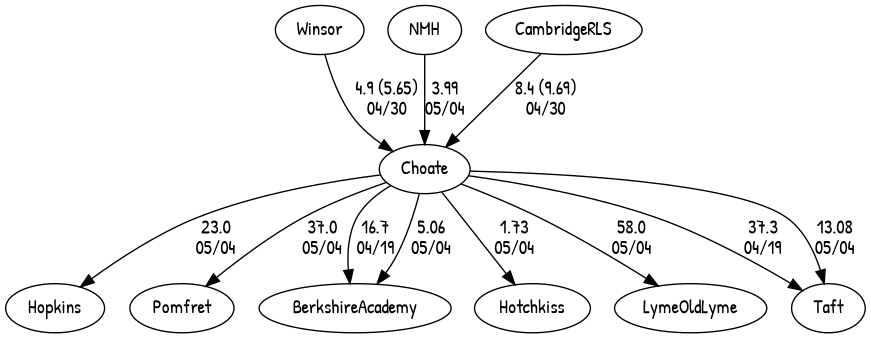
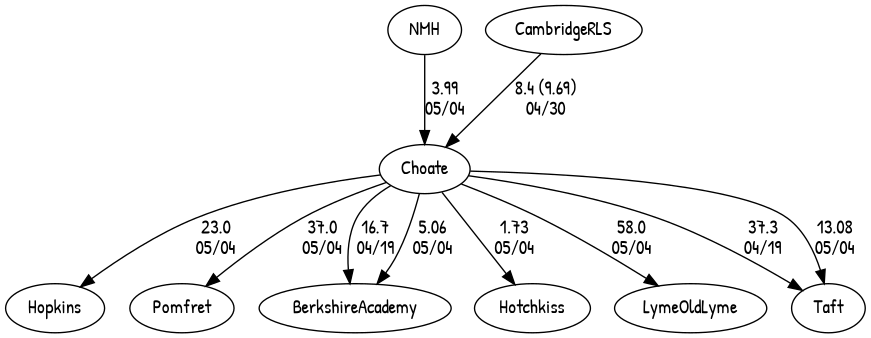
node "Winsor": removed
